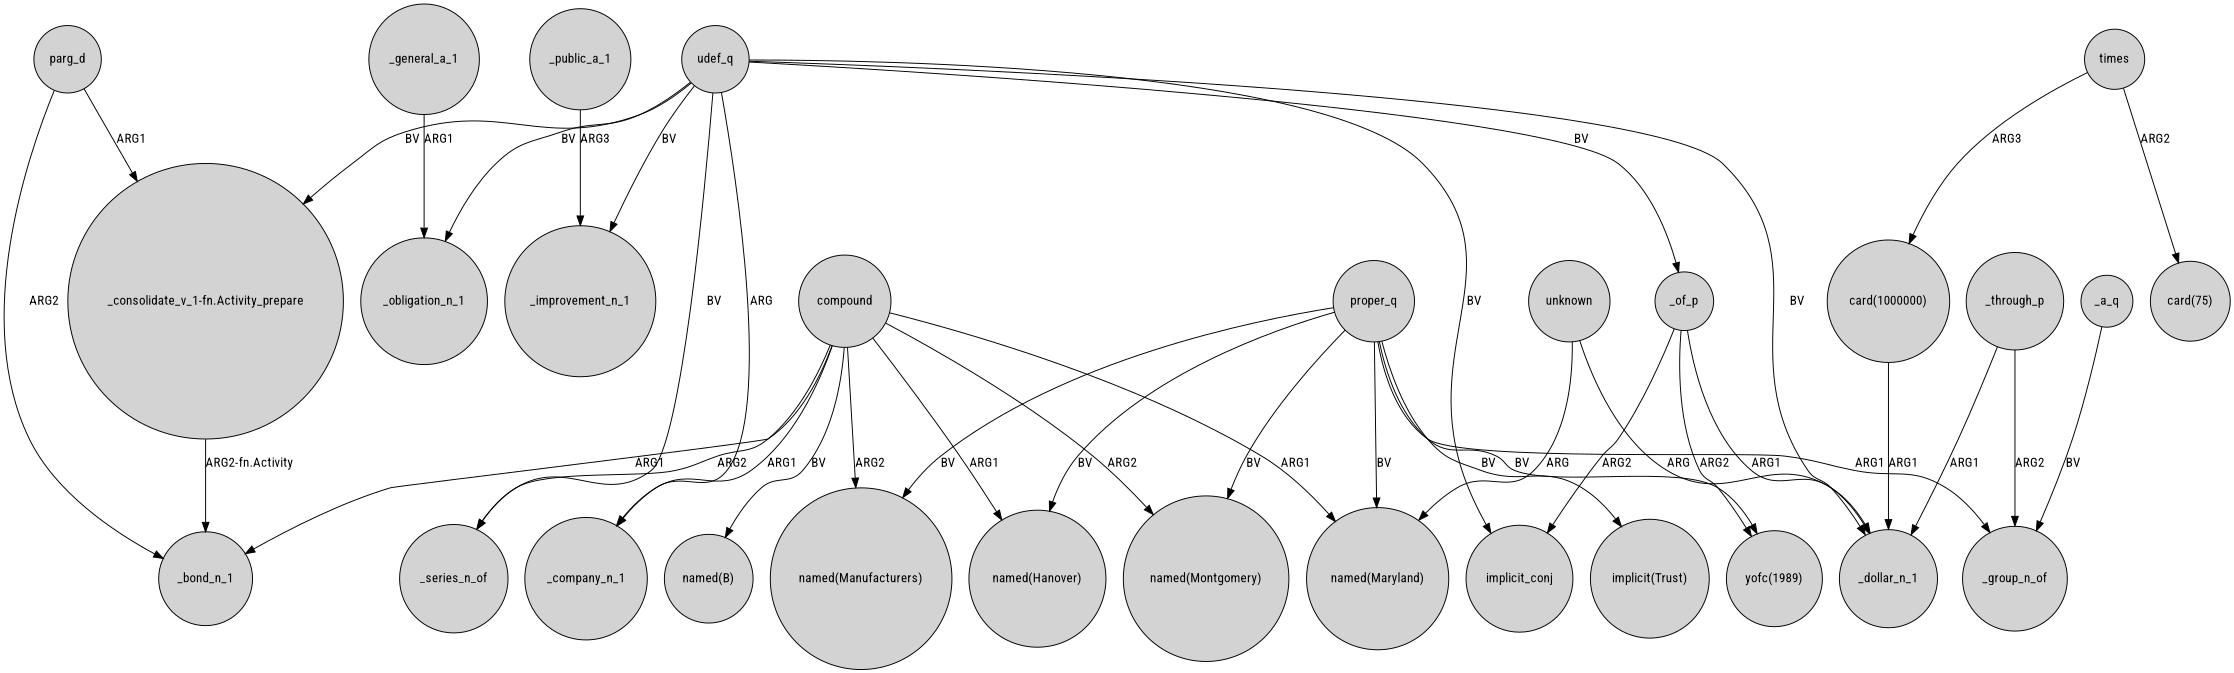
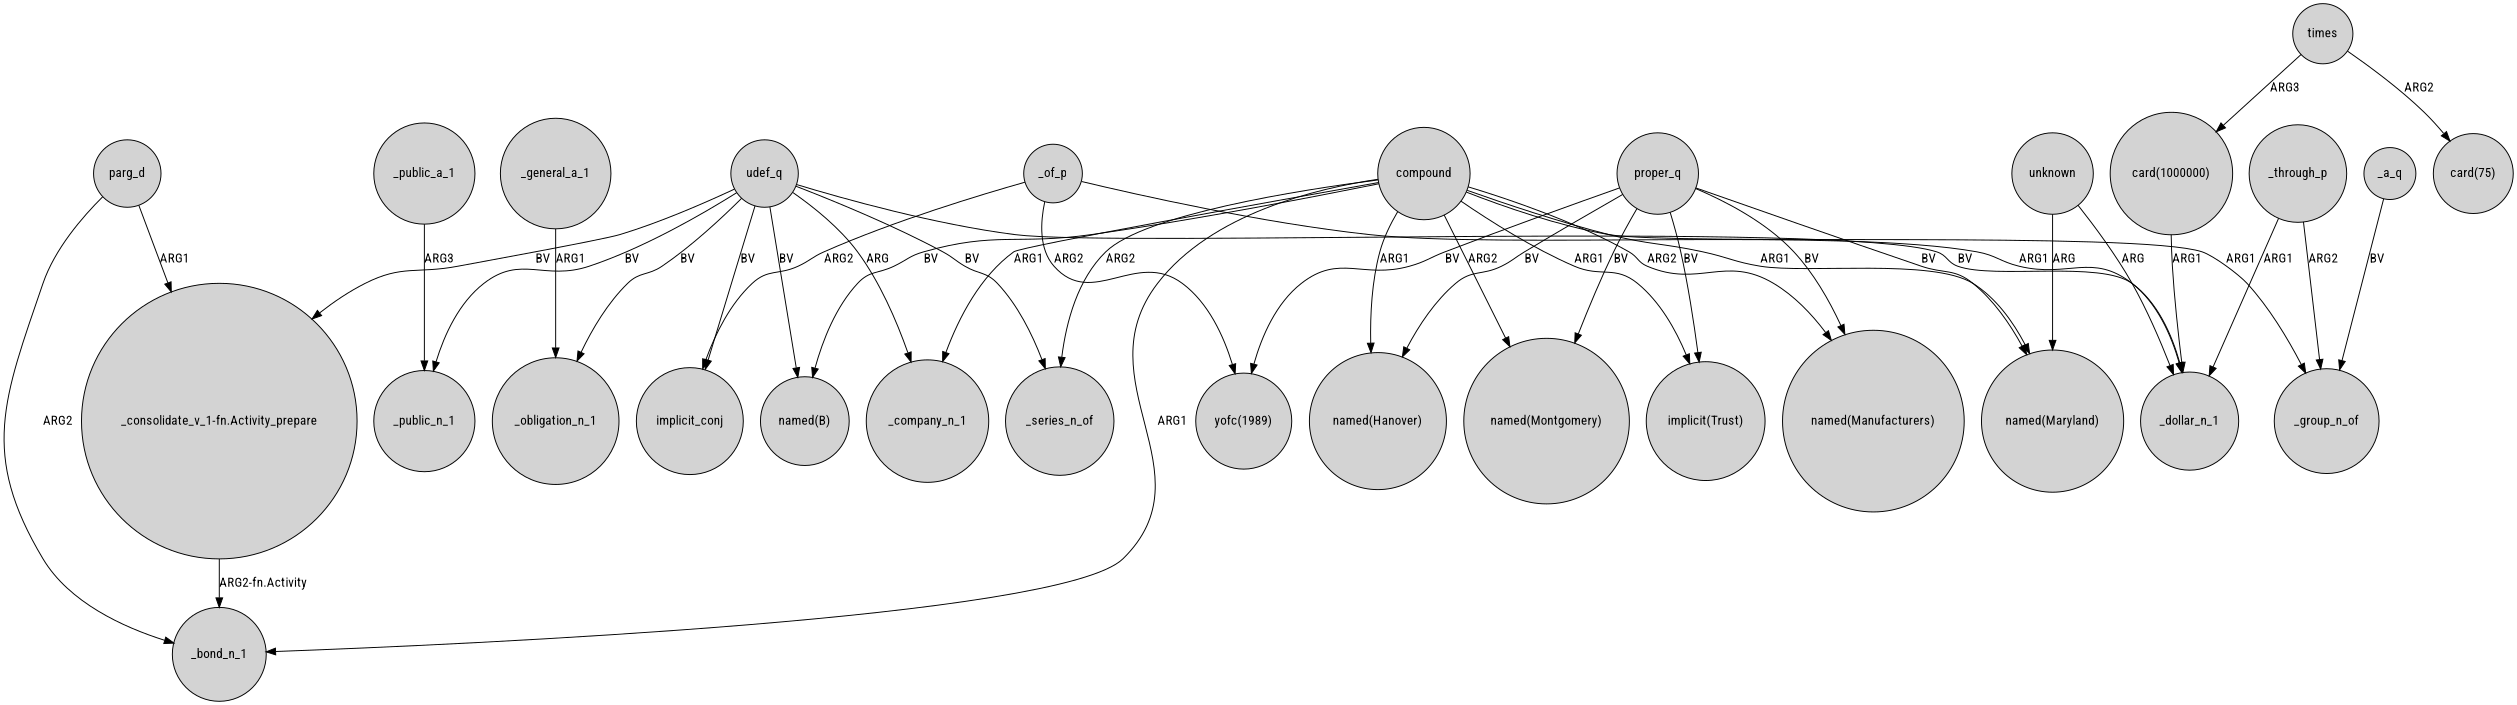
edge "udef_q" -> "_of_p": now "udef_q" -> "named(B)"
edge "compound" -> "implicit(Trust)": added, label "ARG1"
node "_improvement_n_1": label "_improvement_n_1" -> "_public_n_1"
edge "proper_q" -> "_group_n_of": now "compound" -> "_group_n_of"
